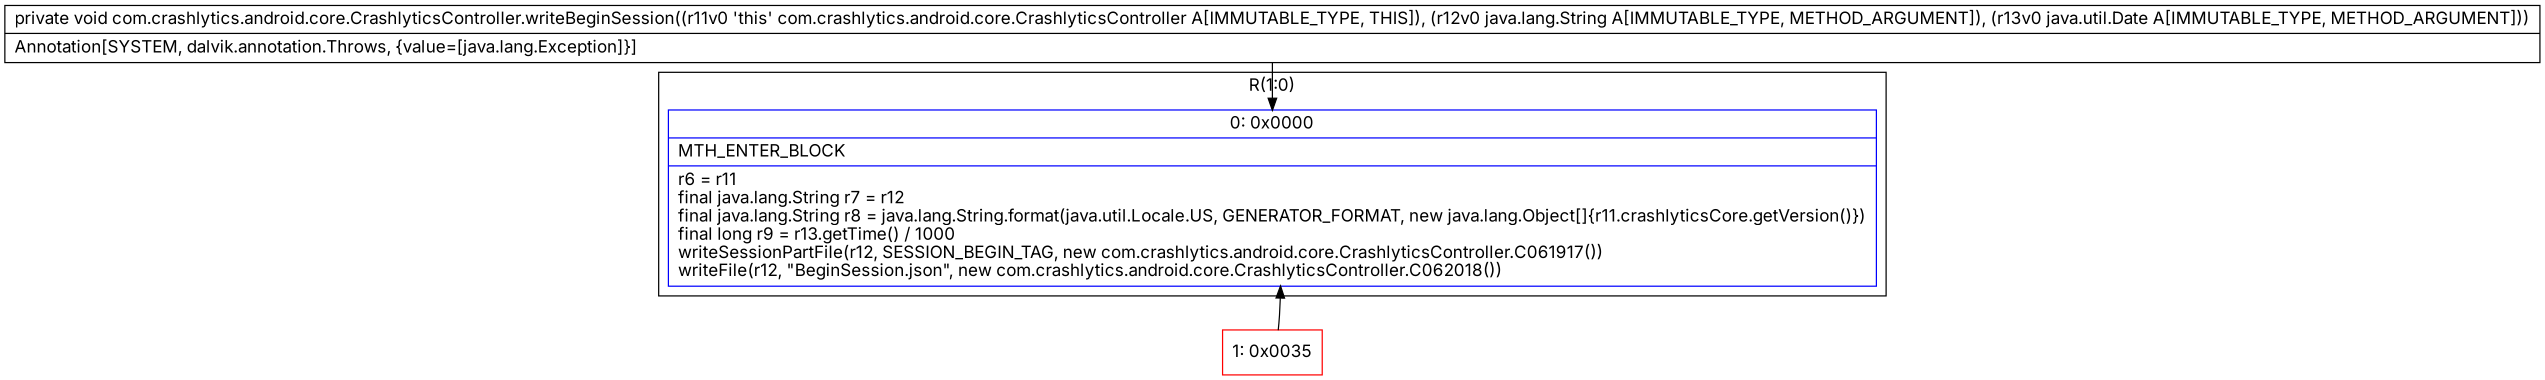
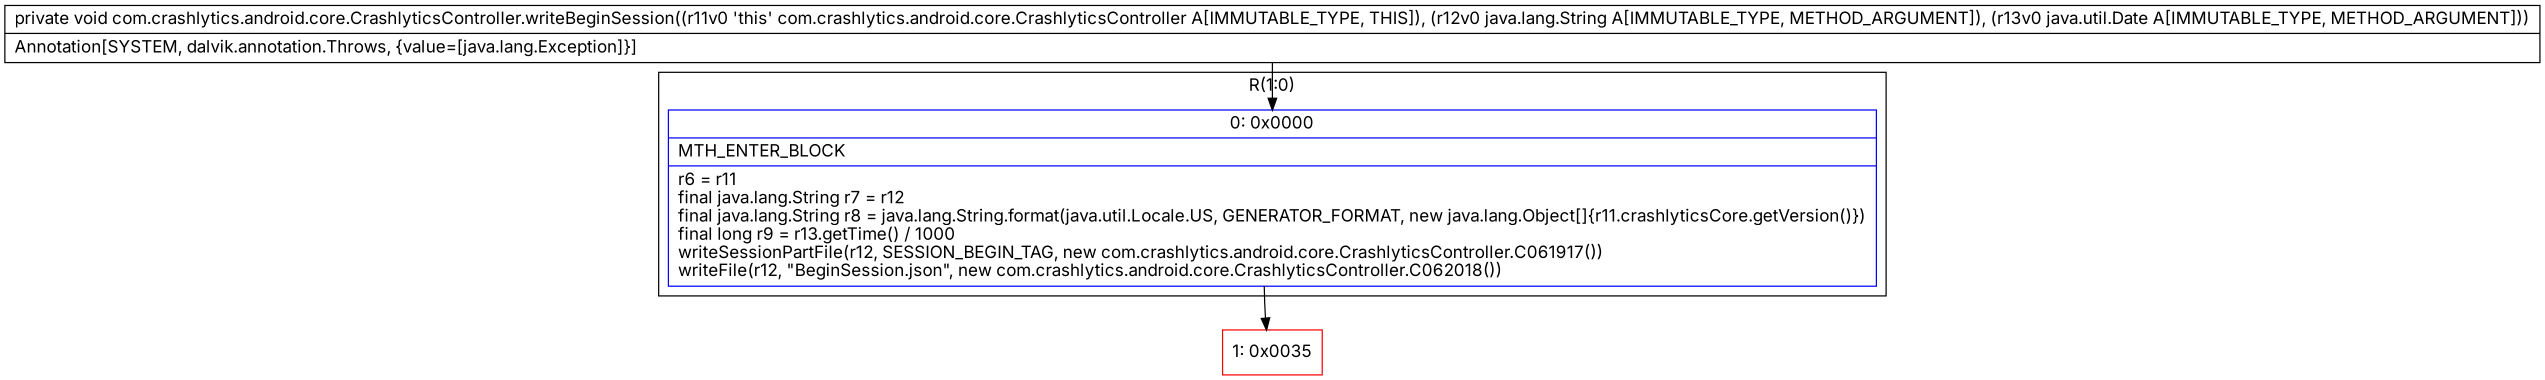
edge "1: 0x0035" -> "0: 0x0000": reversed
